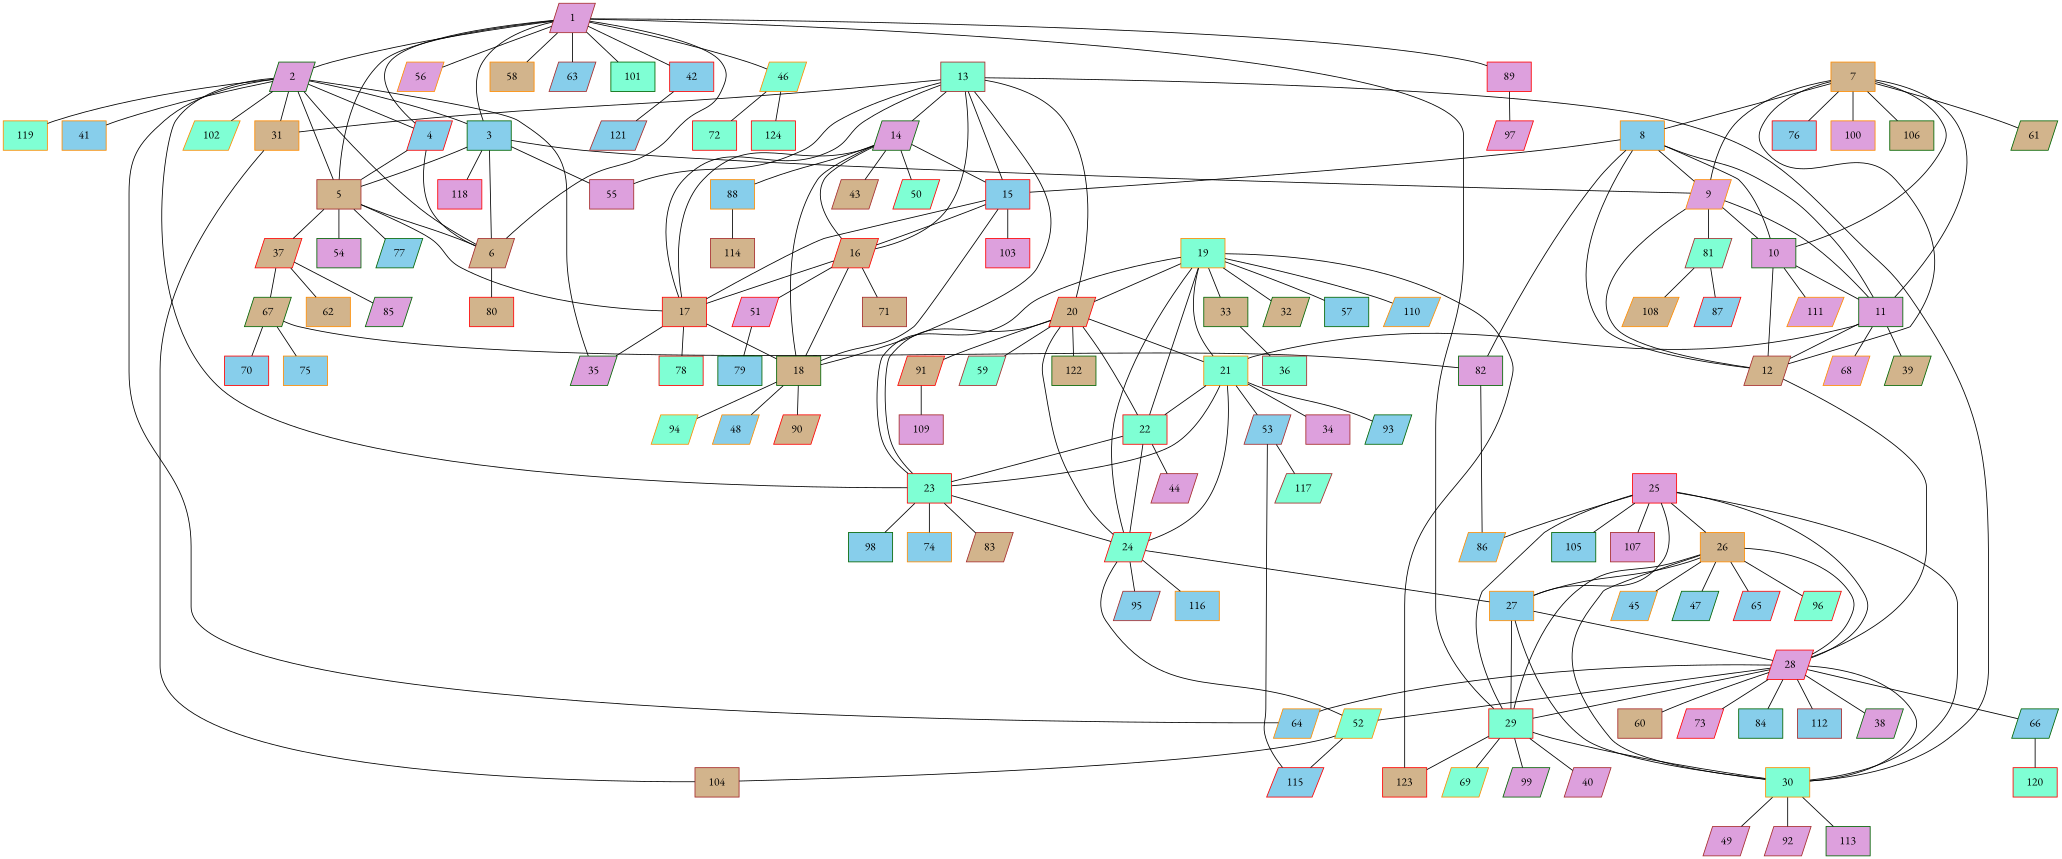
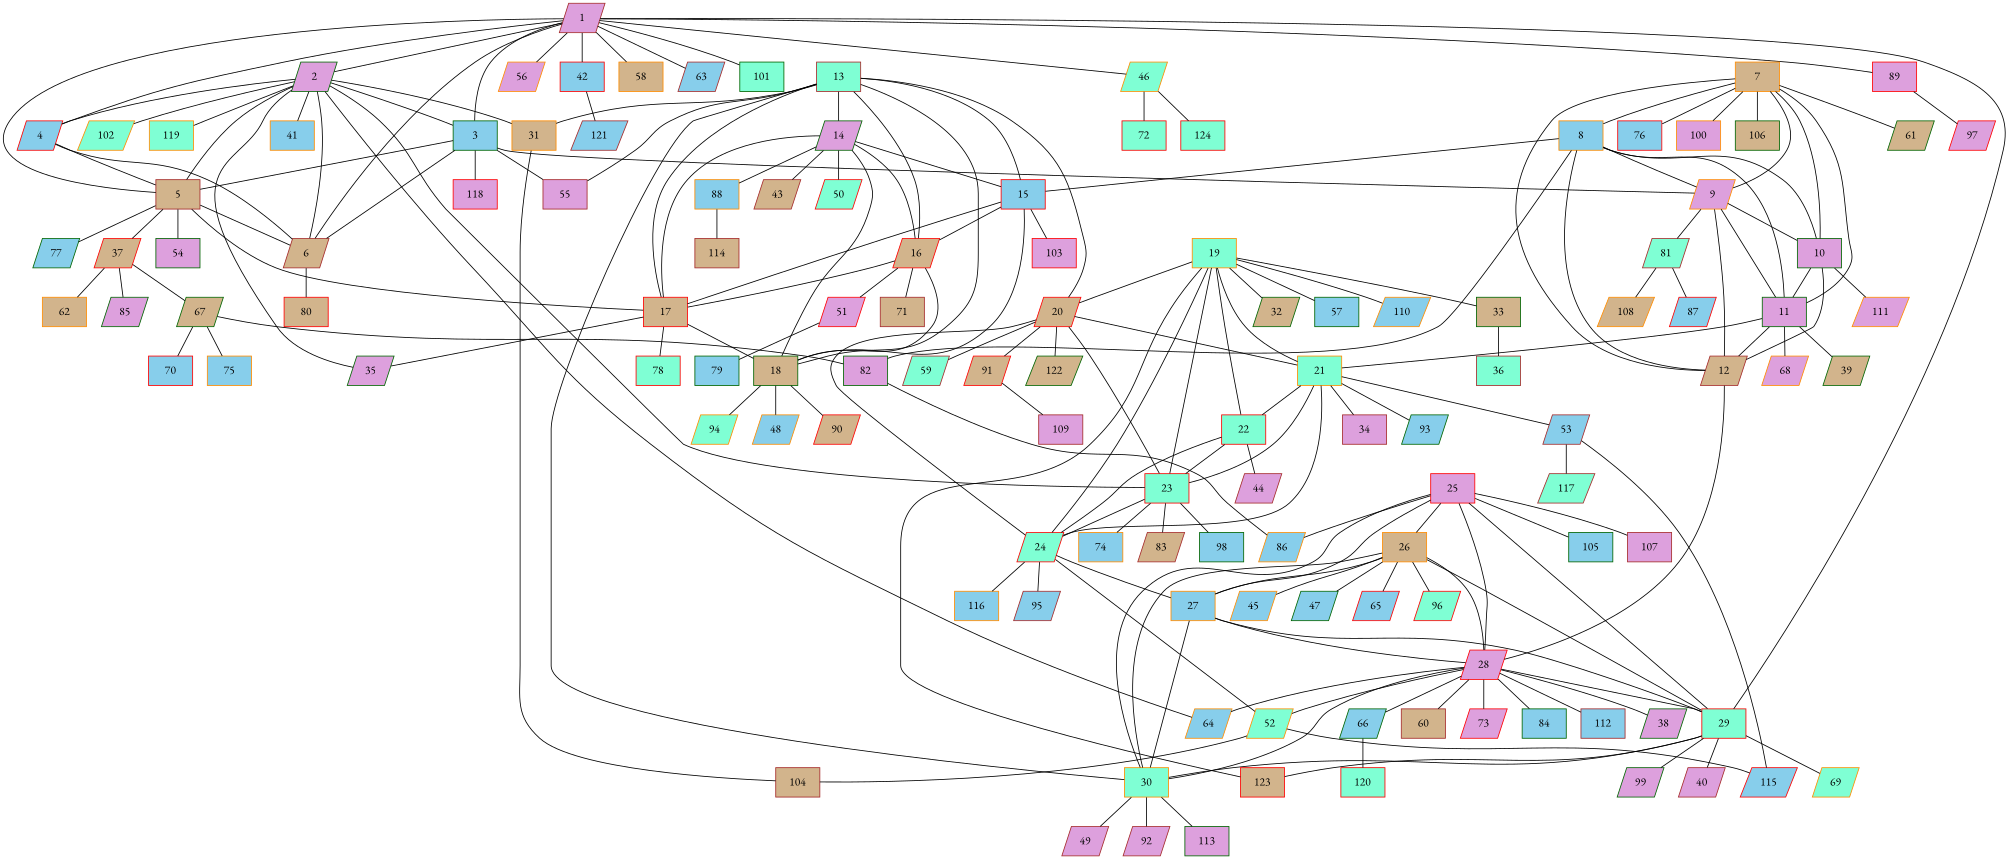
edge "20" -- "22": removed
node "122": shape box -> parallelogram
